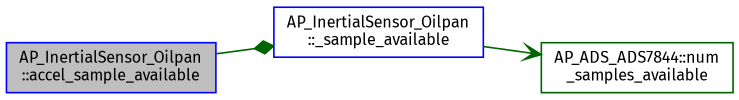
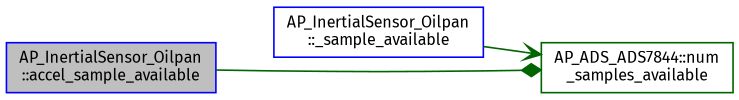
edge "AP_InertialSensor_Oilpan ::accel_sample_available" -> "AP_InertialSensor_Oilpan ::_sample_available": now "AP_InertialSensor_Oilpan ::accel_sample_available" -> "AP_ADS_ADS7844::num _samples_available"
